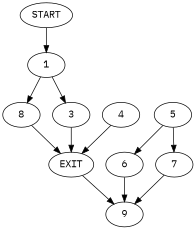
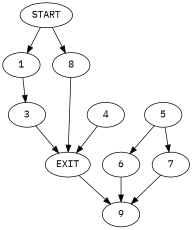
edge "1" -> "8": now "START" -> "8"
